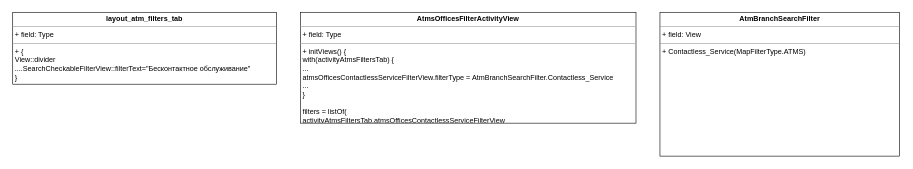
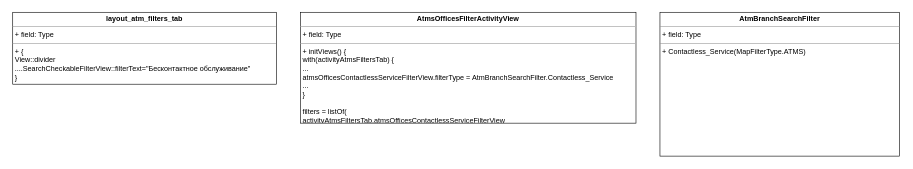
node "AtmBranchSearchFilter + field: View + Contactless_Service(MapFilterType.ATMS)": label "AtmBranchSearchFilter + field: View + Contactless_Service(MapFilterType.ATMS)" -> "AtmBranchSearchFilter + field: Type + Contactless_Service(MapFilterType.ATMS)"
